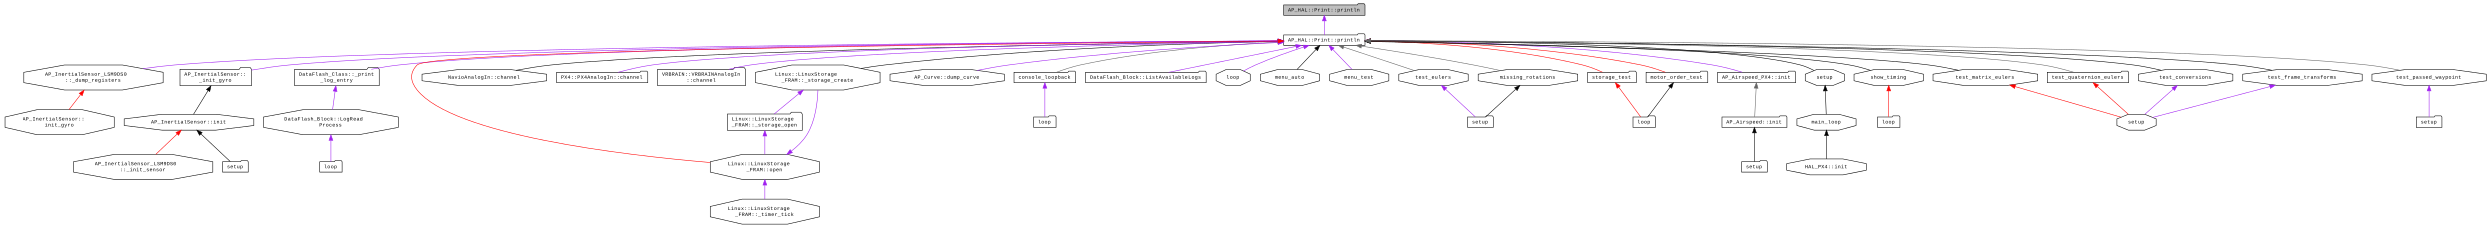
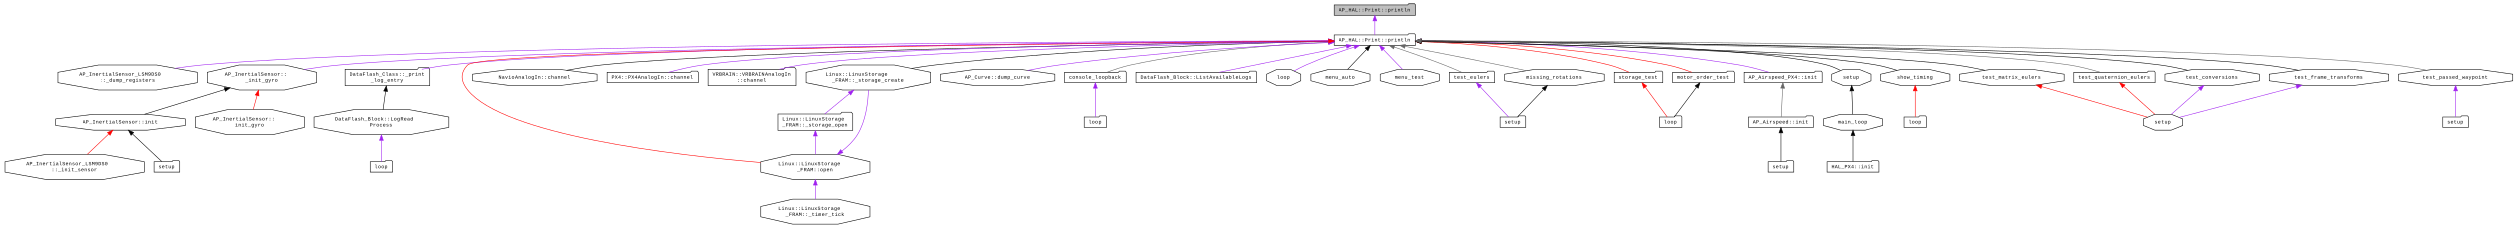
node "AP_InertialSensor:: _init_gyro": shape folder -> octagon
node "test_eulers": shape octagon -> folder
edge "DataFlash_Block::LogRead Process" -> "DataFlash_Class::_print _log_entry": color purple -> black
edge "AP_InertialSensor:: init_gyro" -> "AP_InertialSensor_LSM9DS0 ::_dump_registers": now "AP_InertialSensor:: init_gyro" -> "AP_InertialSensor:: _init_gyro"
node "HAL_PX4::init": shape octagon -> folder
